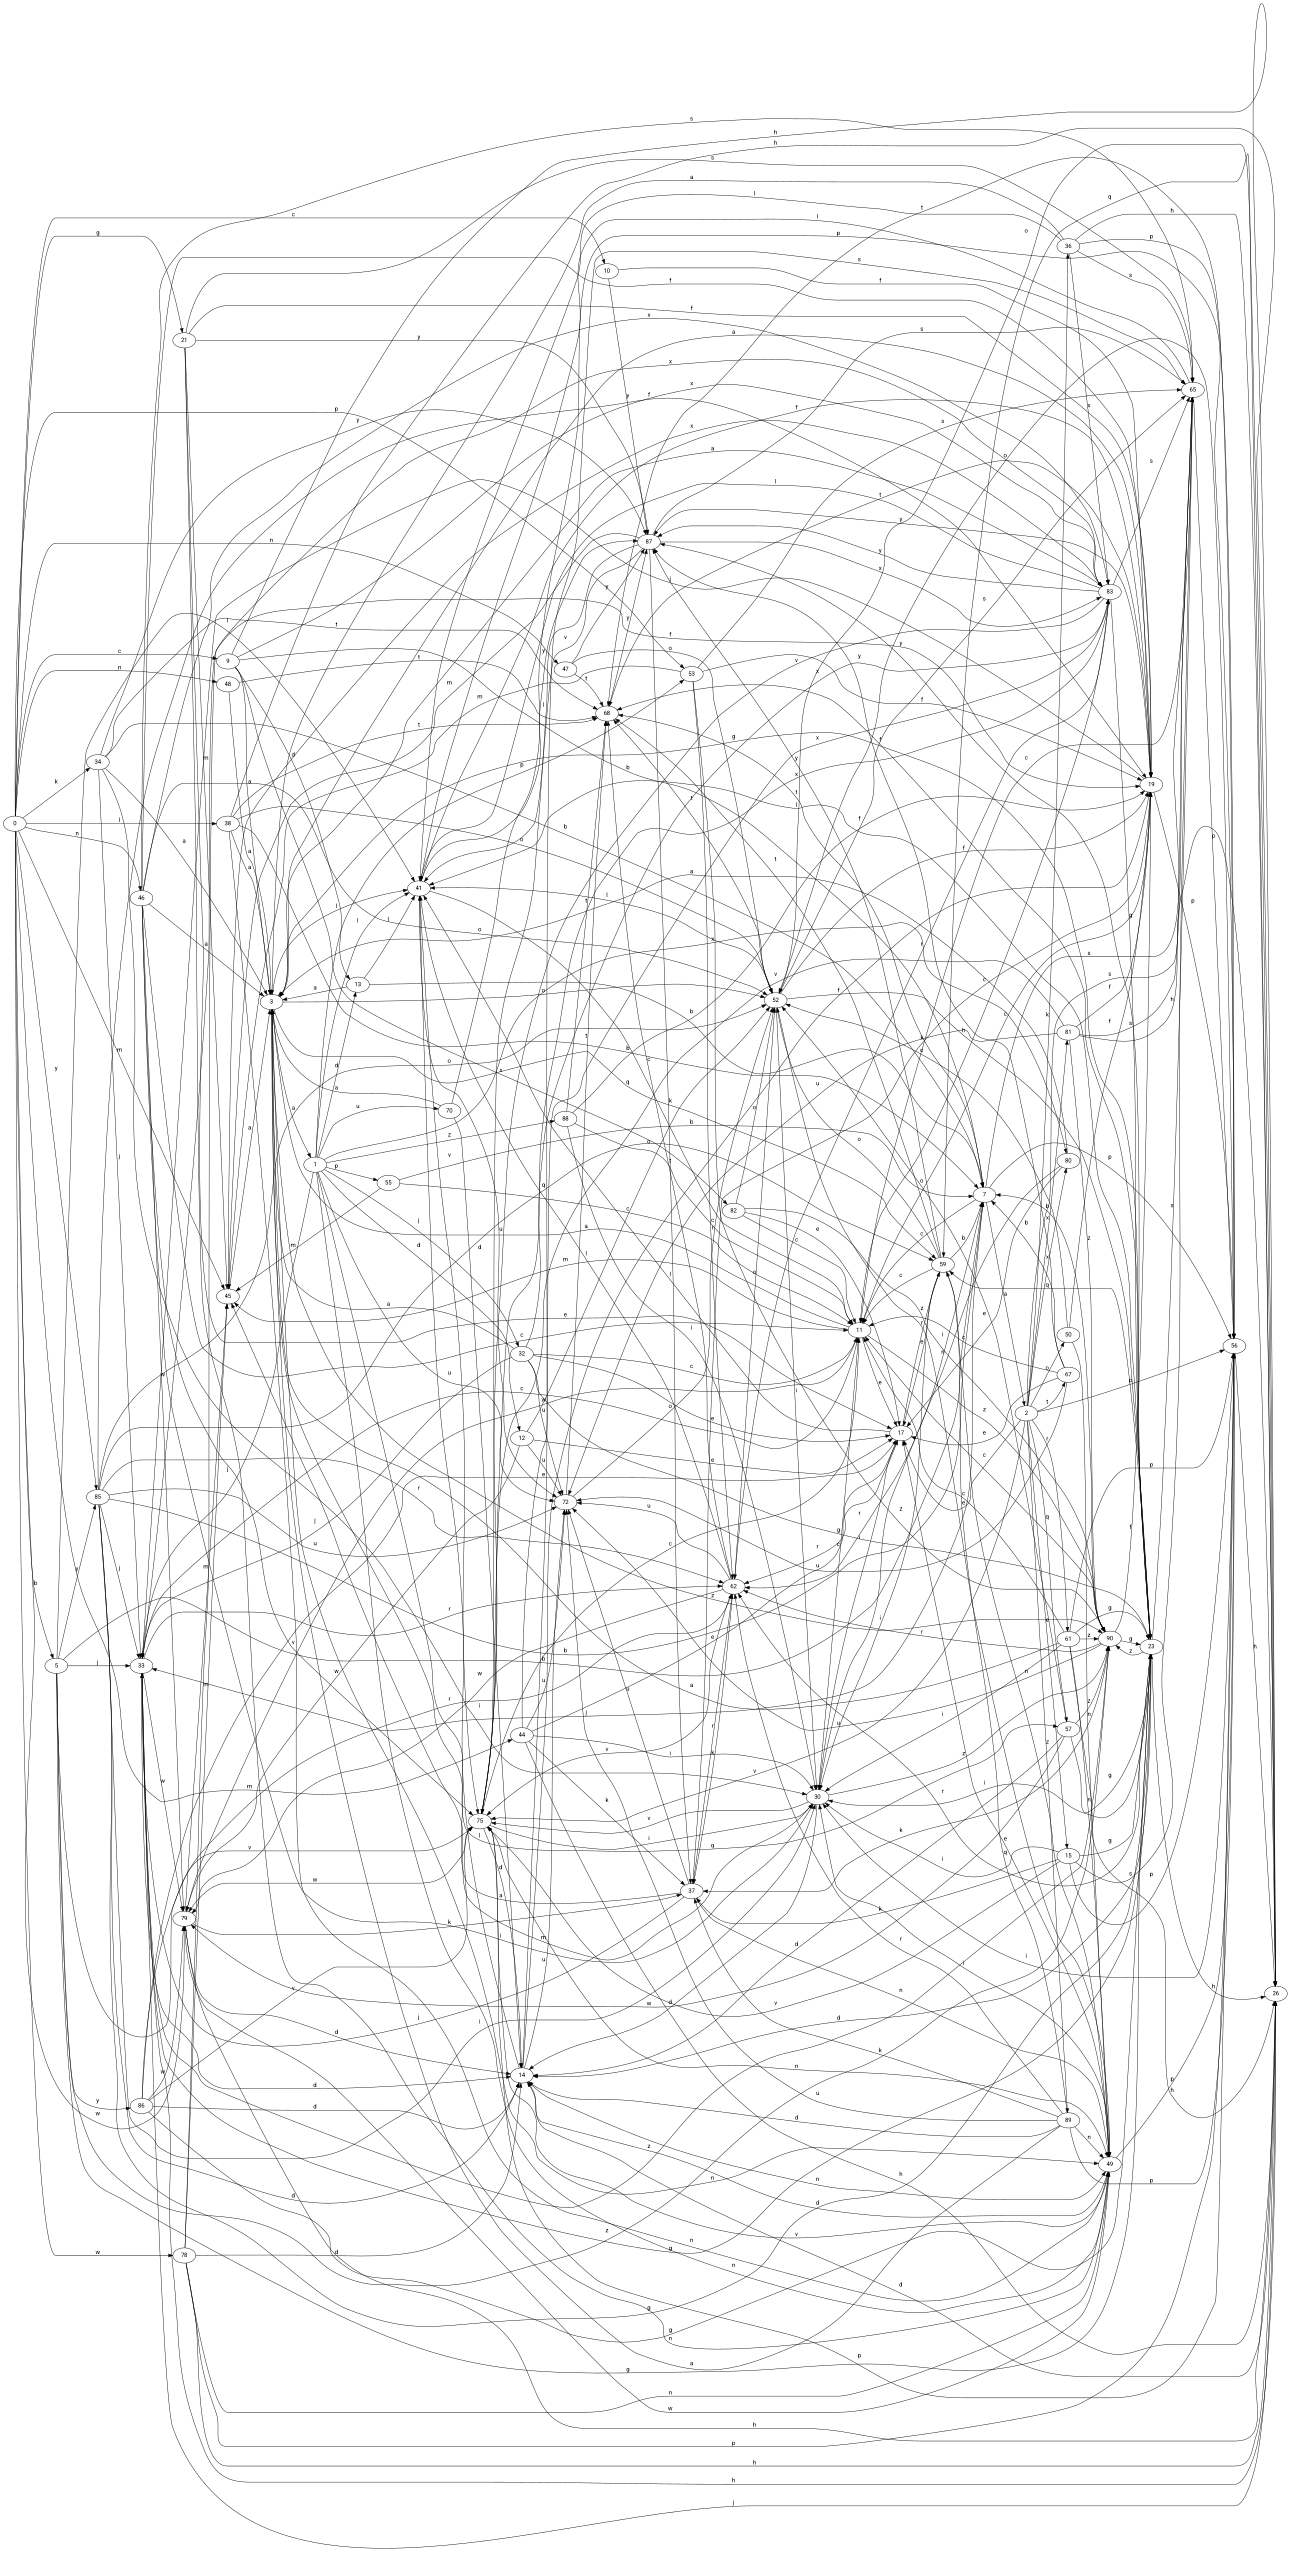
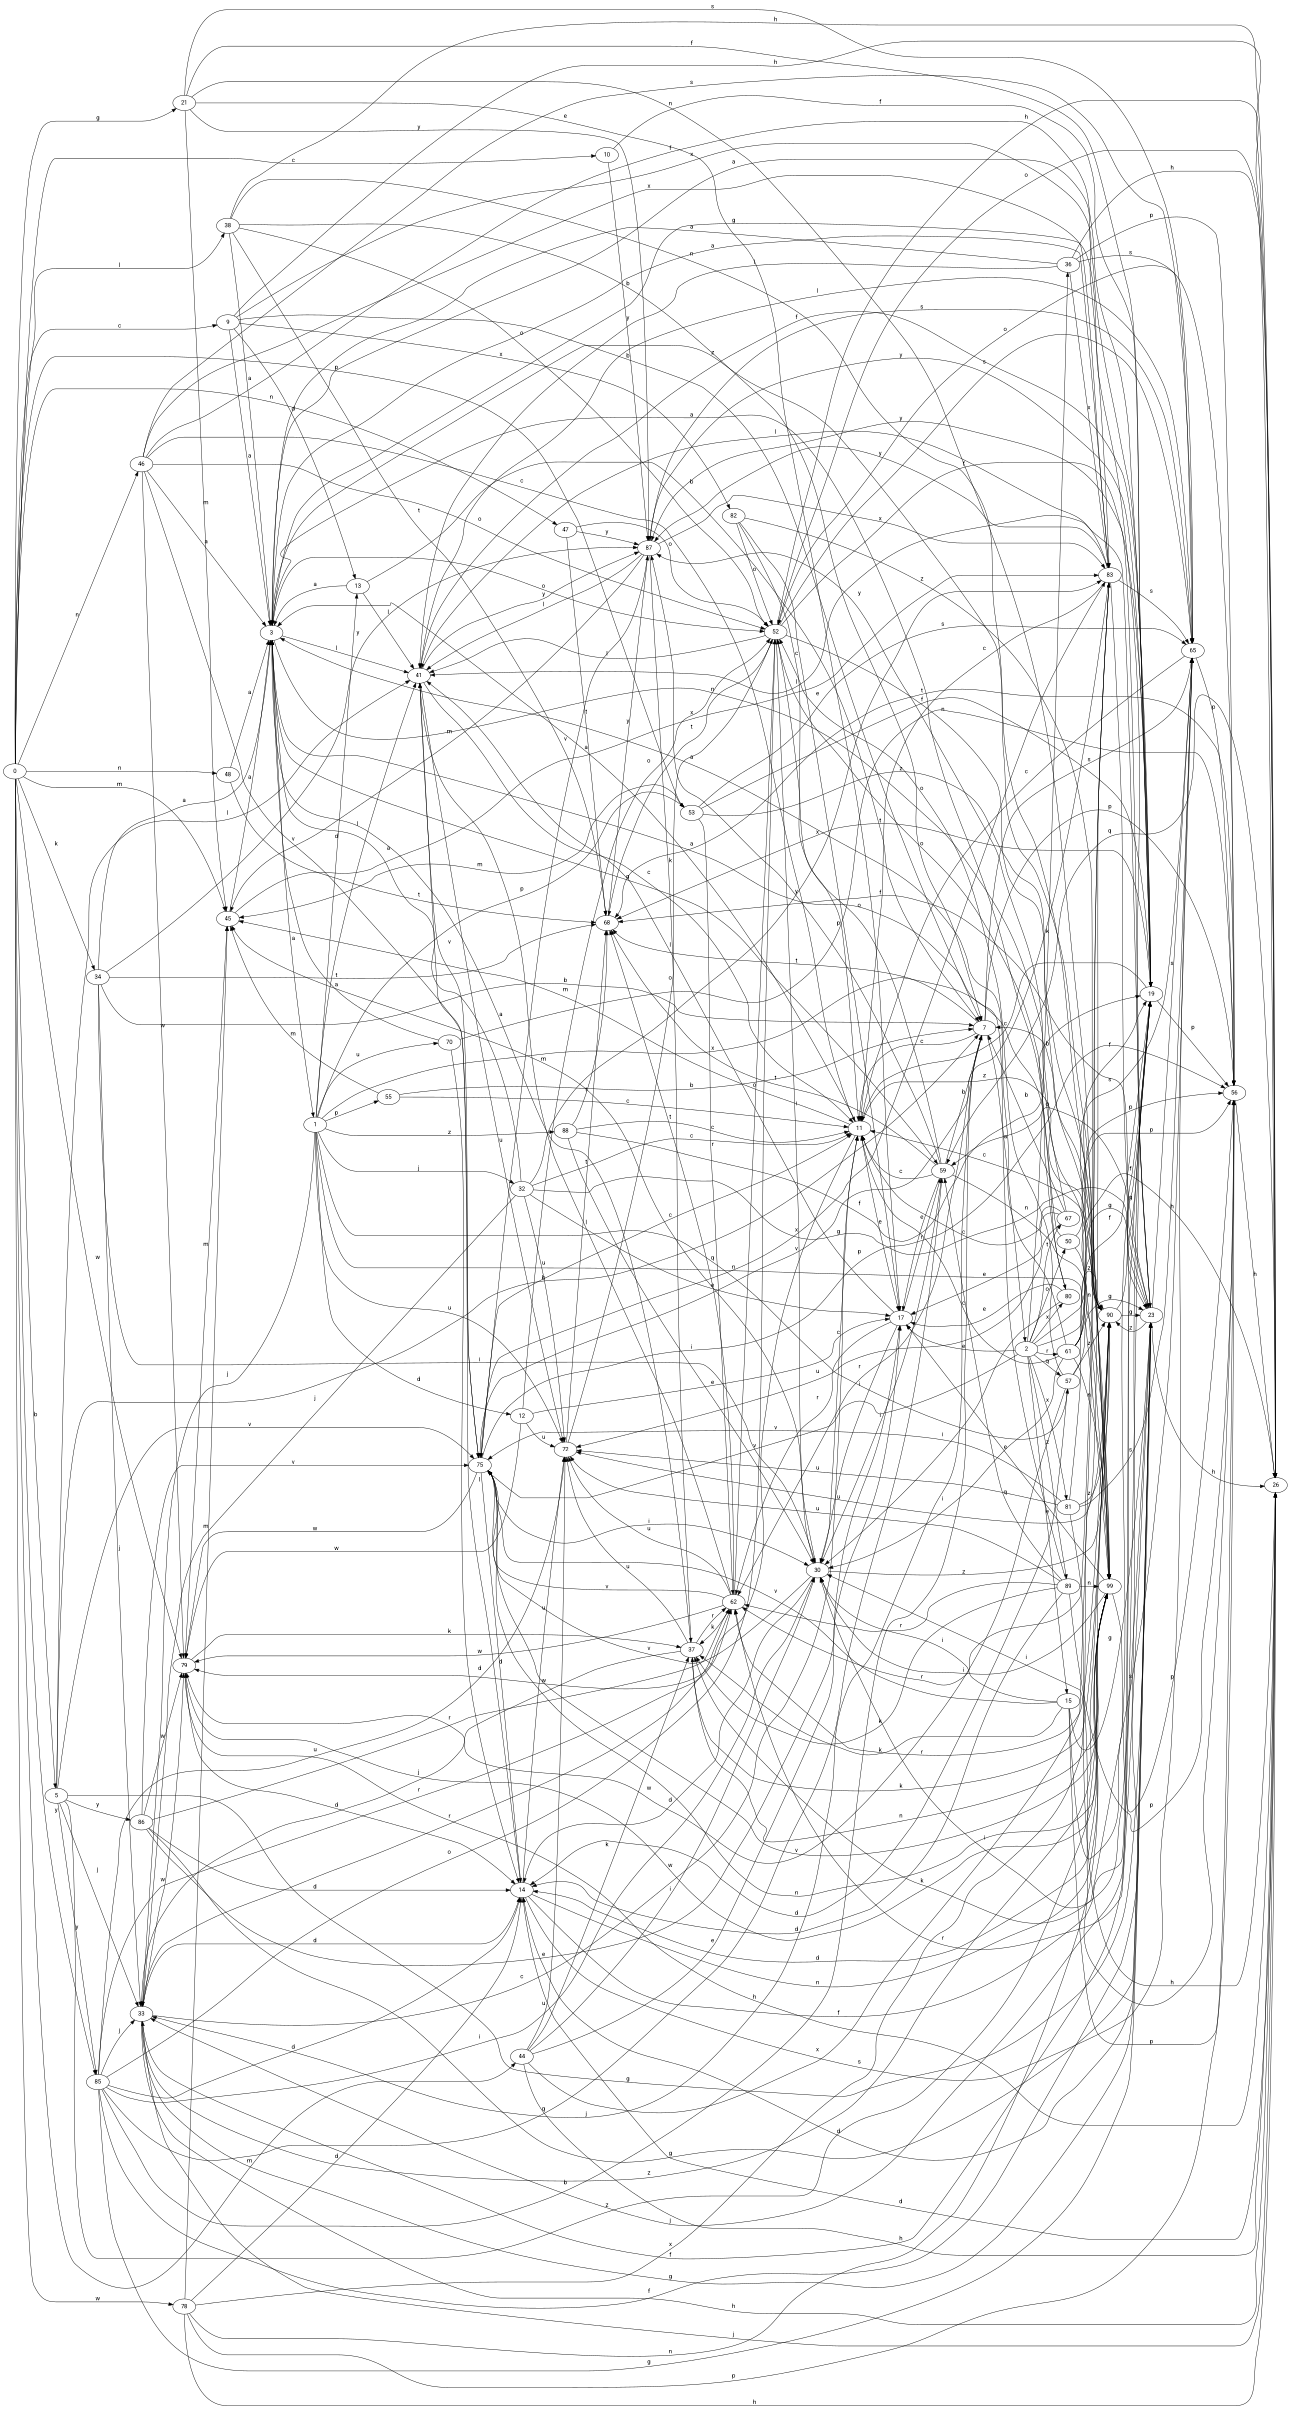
edge "52" -> "23": now "52" -> "26"
edge "46" -> "30": removed, label "i"
node "49": label "49" -> "99"
